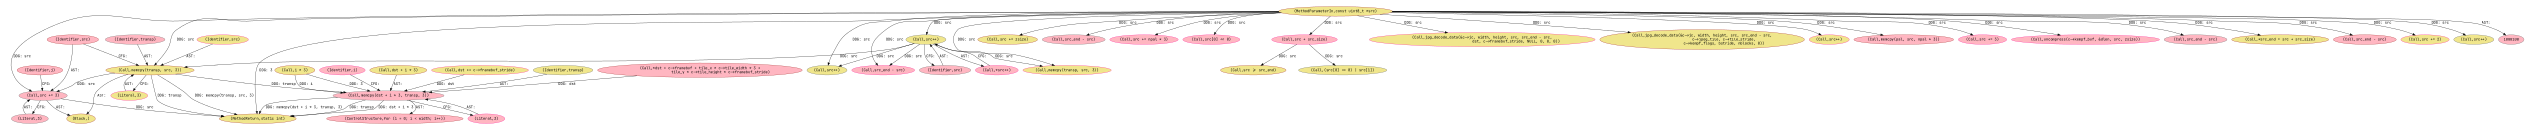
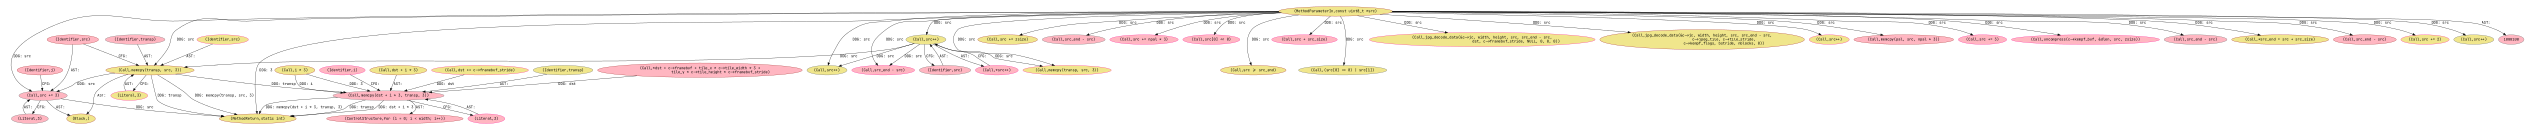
edge "(Call,src + src_size)" -> "(Call,src >= src_end)": now "(MethodParameterIn,const uint8_t *src)" -> "(Call,src >= src_end)"
edge "(Call,src + src_size)" -> "(Call,(src[0] << 8) | src[1])": now "(MethodParameterIn,const uint8_t *src)" -> "(Call,(src[0] << 8) | src[1])"
